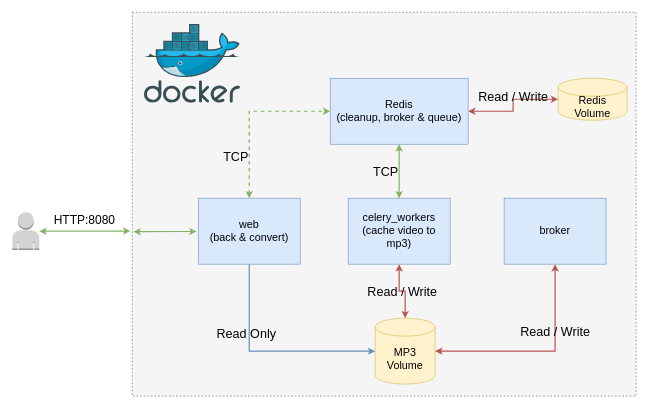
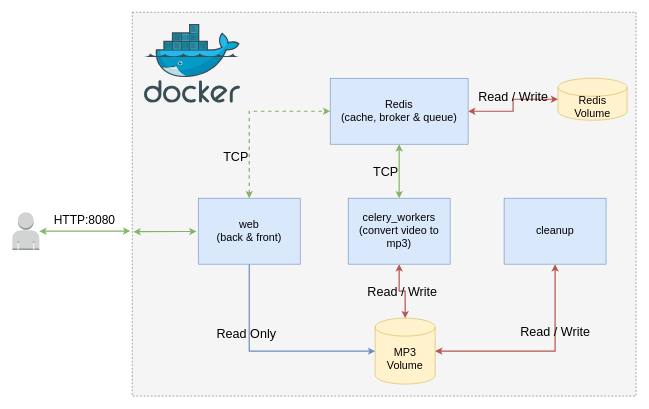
node "Redis (cleanup, broker & queue)": label "Redis (cleanup, broker & queue)" -> "Redis (cache, broker & queue)"
node "web (back & convert)": label "web (back & convert)" -> "web (back & front)"
node "celery_workers (cache video to mp3)": label "celery_workers (cache video to mp3)" -> "celery_workers (convert video to mp3)"
node "broker": label "broker" -> "cleanup"
